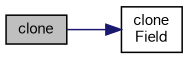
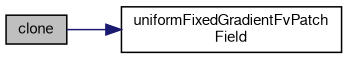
node "clone Field": label "clone Field" -> "uniformFixedGradientFvPatch Field"
